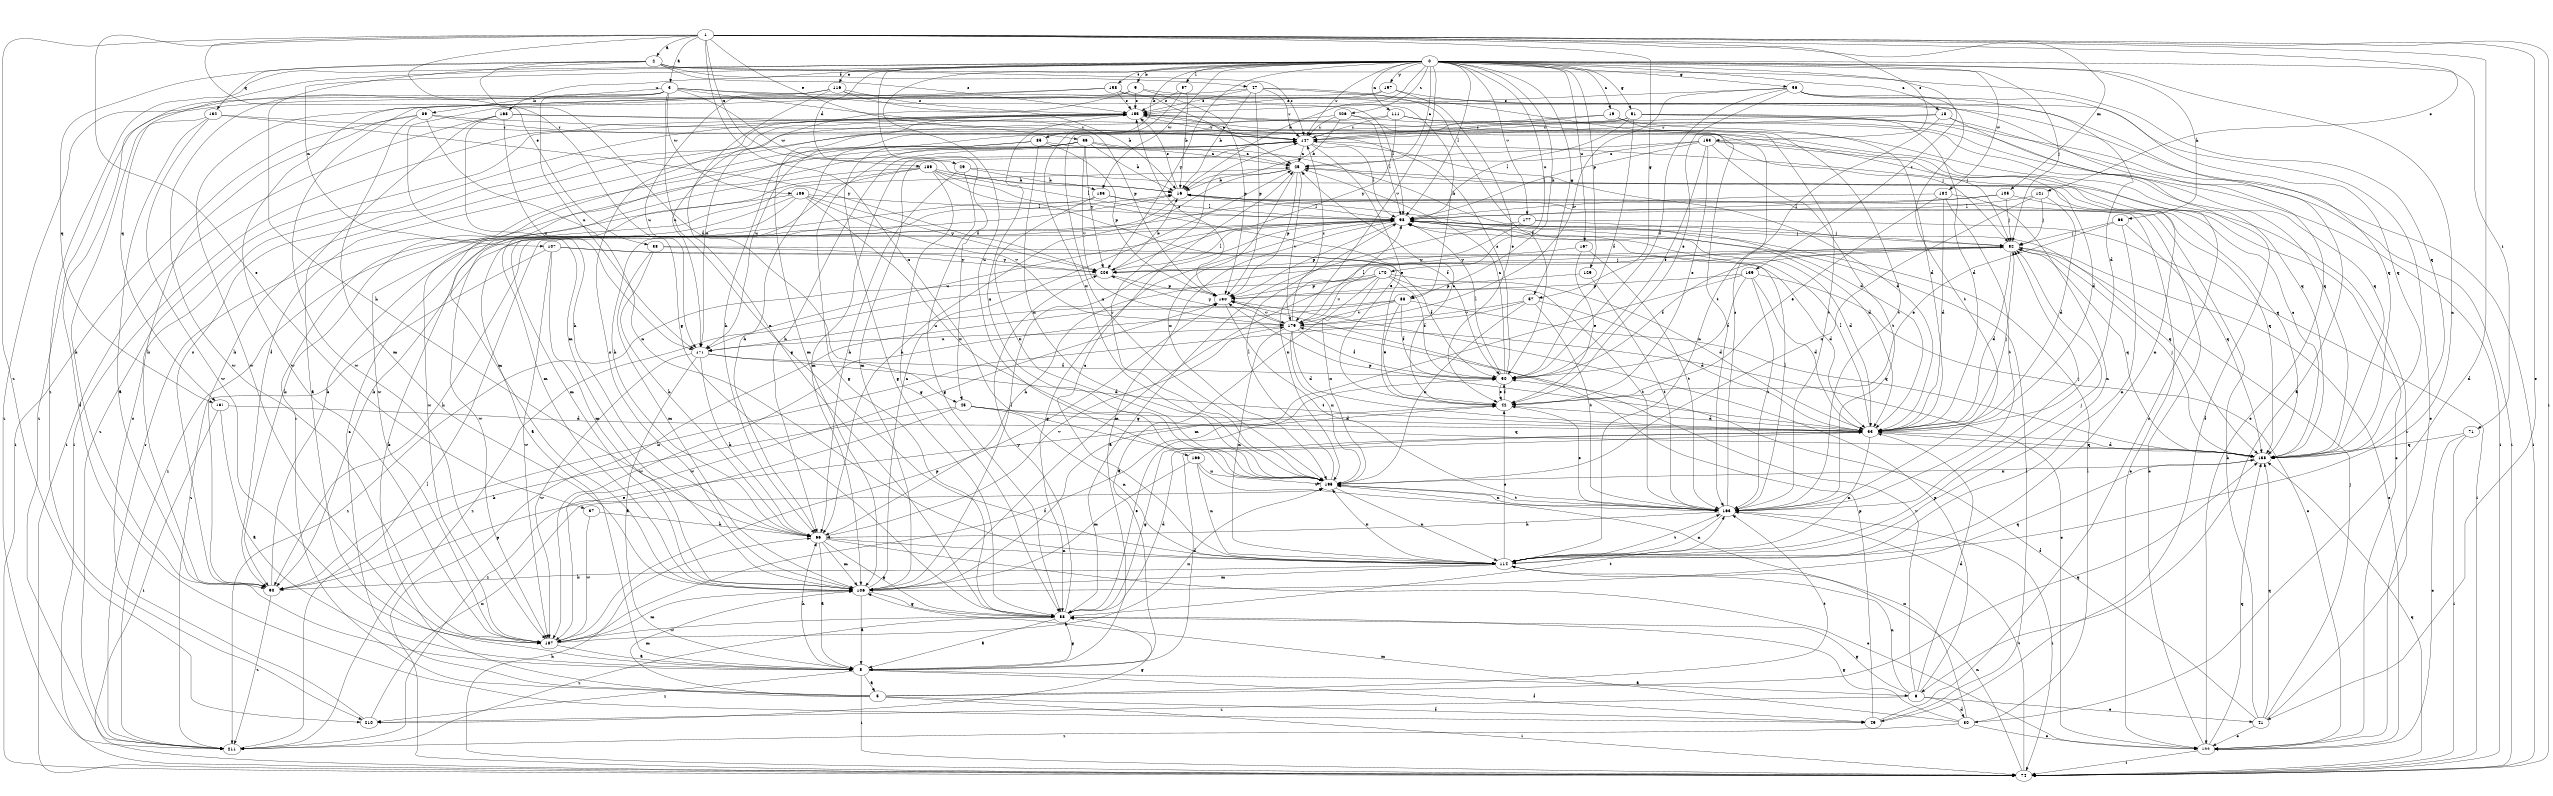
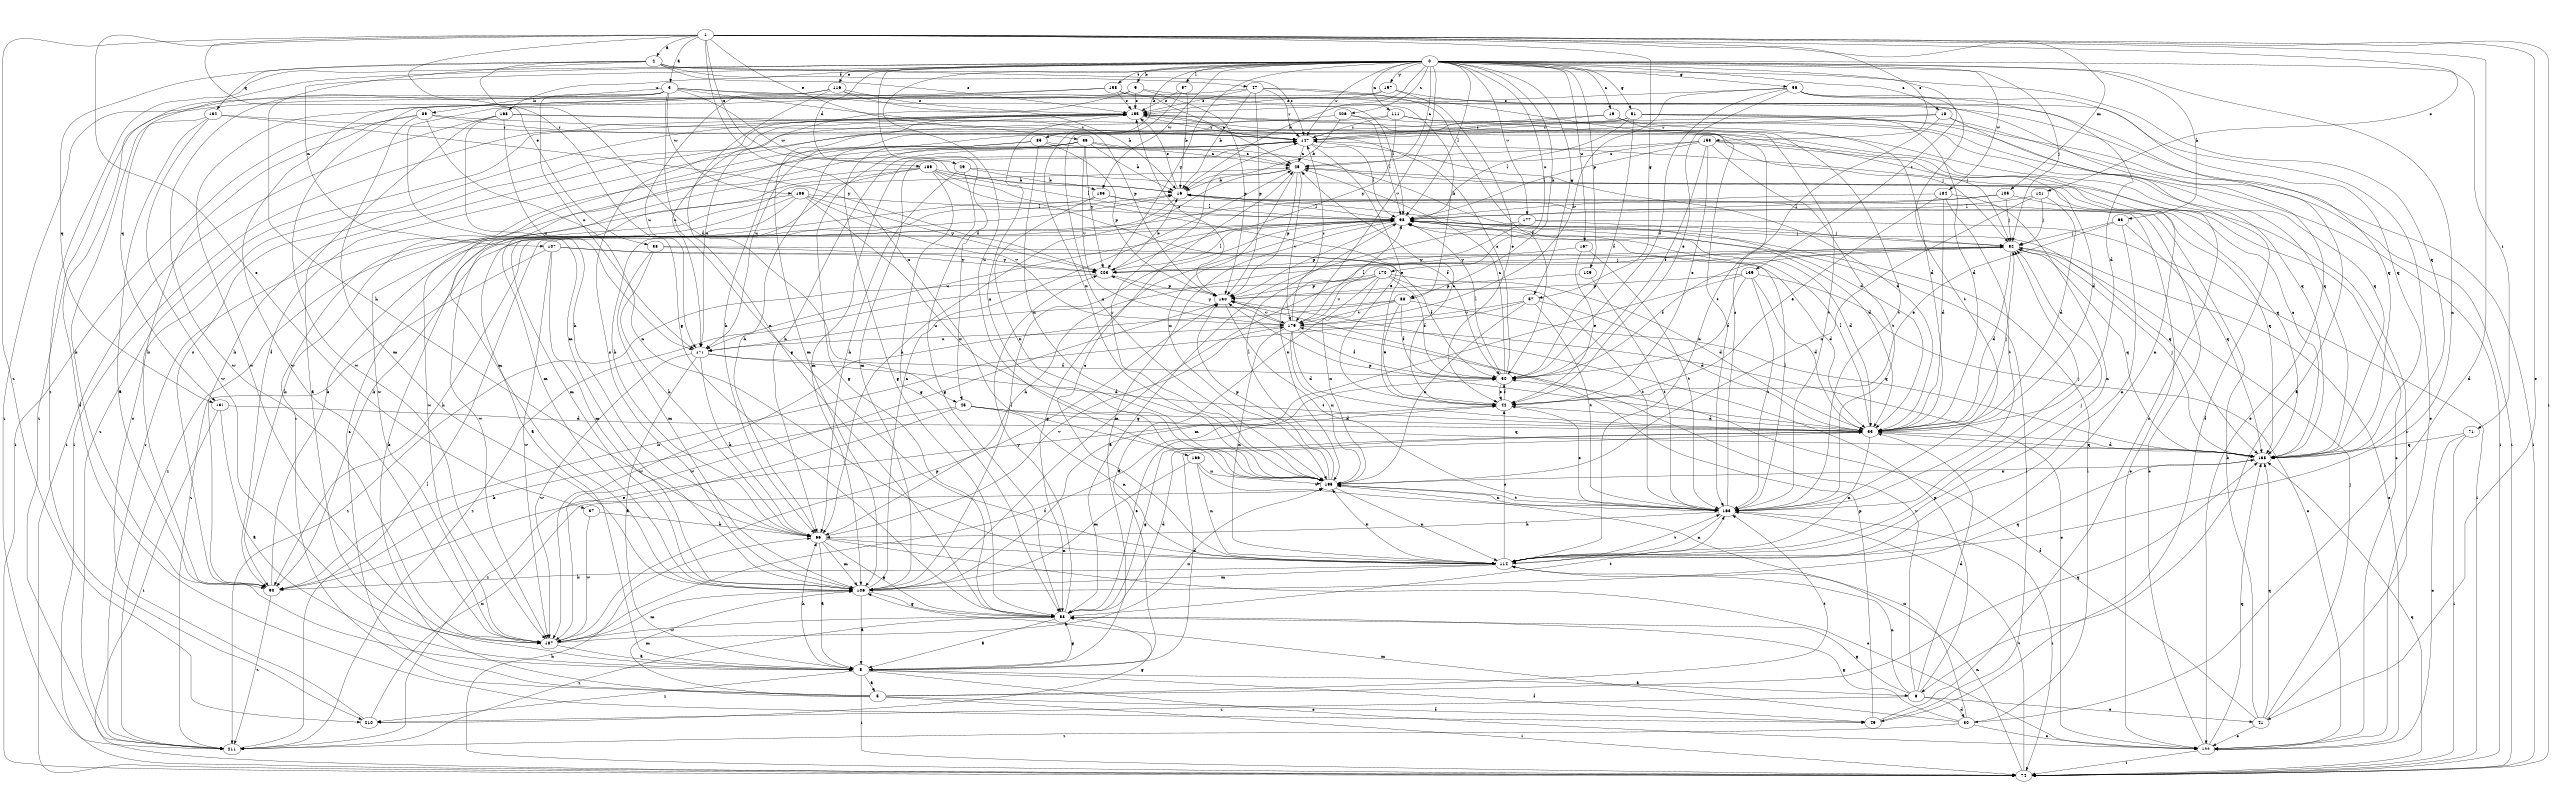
edge "206" -> "147": removed, label "r"
edge "8" -> "122": added, label "o"
edge "74" -> "130": now "195" -> "130"
